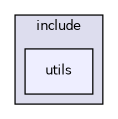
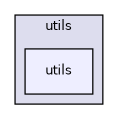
cluster "include": label "include" -> "utils"
